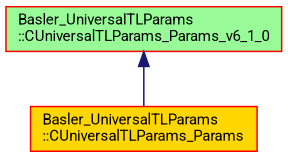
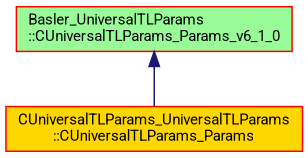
node "Basler_UniversalTLParams ::CUniversalTLParams_Params": label "Basler_UniversalTLParams ::CUniversalTLParams_Params" -> "CUniversalTLParams_UniversalTLParams ::CUniversalTLParams_Params"
